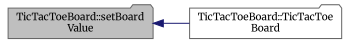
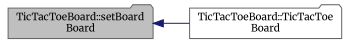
node "TicTacToeBoard::setBoard Value": label "TicTacToeBoard::setBoard Value" -> "TicTacToeBoard::setBoard Board"
